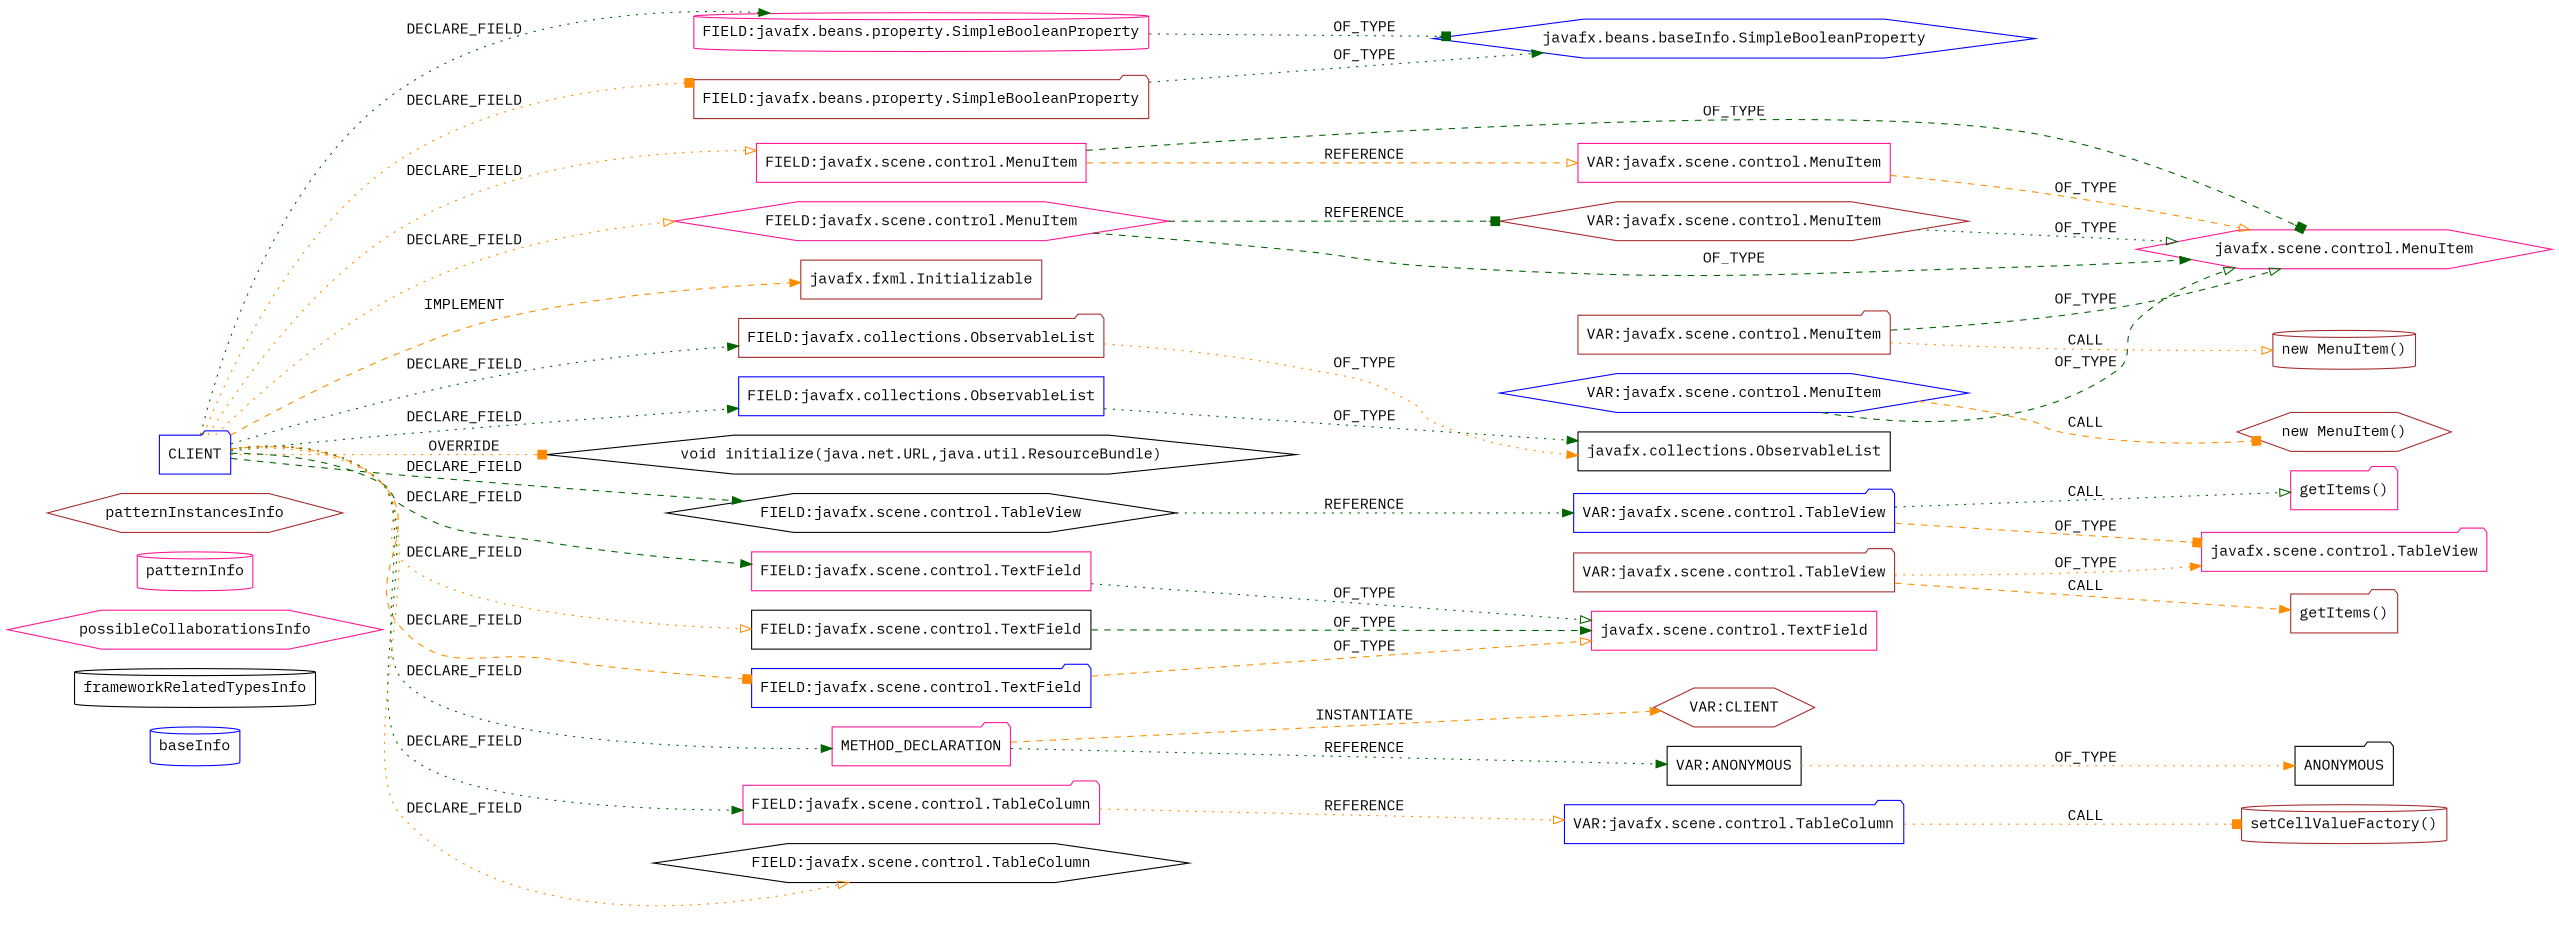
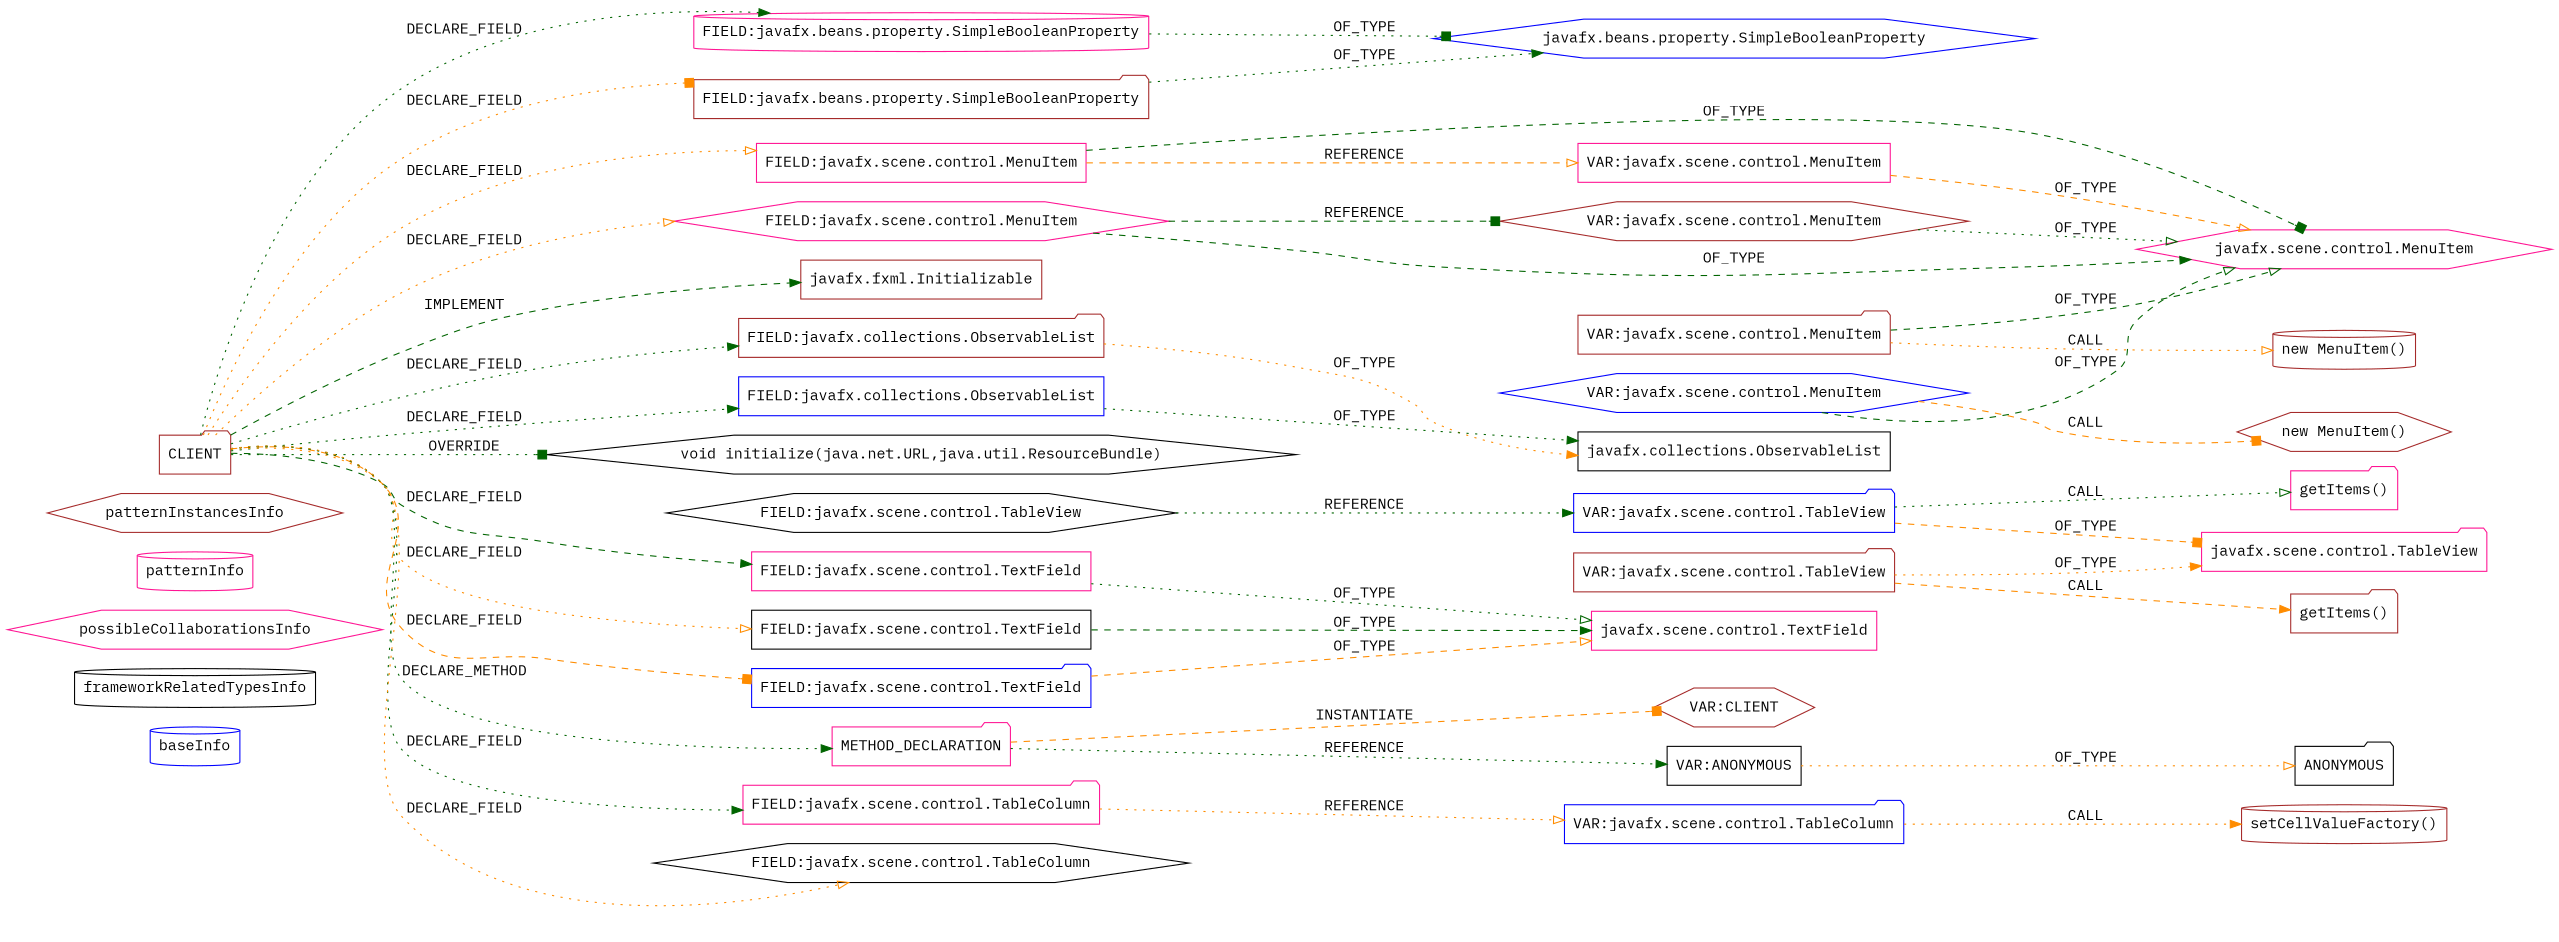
node "javafx.beans.baseInfo.SimpleBooleanProperty": label "javafx.beans.baseInfo.SimpleBooleanProperty" -> "javafx.beans.property.SimpleBooleanProperty"
edge "CLIENT" -> "javafx.fxml.Initializable": color darkorange -> darkgreen
node "CLIENT": color blue -> brown
edge "CLIENT" -> "void initialize(java.net.URL,java.util.ResourceBundle)": color darkorange -> darkgreen
edge "CLIENT" -> "FIELD:javafx.scene.control.TableView": removed, label "DECLARE_FIELD"
edge "CLIENT" -> "METHOD_DECLARATION": label "DECLARE_FIELD" -> "DECLARE_METHOD"
edge "METHOD_DECLARATION" -> "VAR:CLIENT": arrowhead normal -> box
edge "VAR:ANONYMOUS" -> "ANONYMOUS": arrowhead normal -> onormal
edge "VAR:javafx.scene.control.TableColumn" -> "setCellValueFactory()": arrowhead box -> normal
